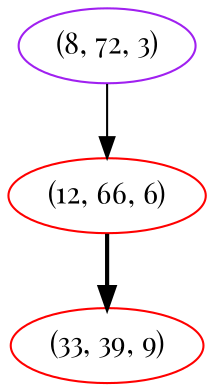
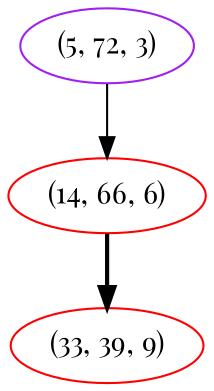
node "(8, 72, 3)": label "(8, 72, 3)" -> "(5, 72, 3)"
node "(12, 66, 6)": label "(12, 66, 6)" -> "(14, 66, 6)"
